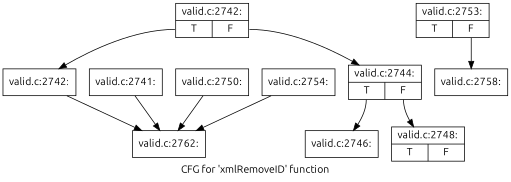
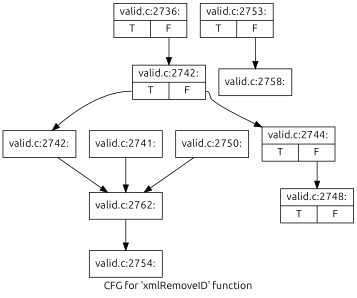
node "valid.c:2736:": added
edge "valid.c:2754:" -> "valid.c:2762:": reversed
node "valid.c:2746:": removed
